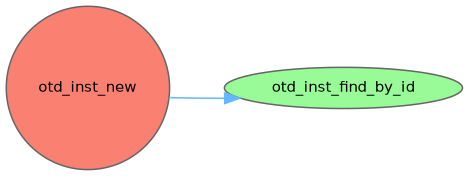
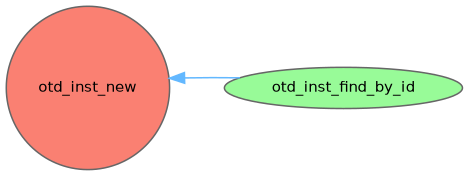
edge "otd_inst_new" -> "otd_inst_find_by_id": reversed
